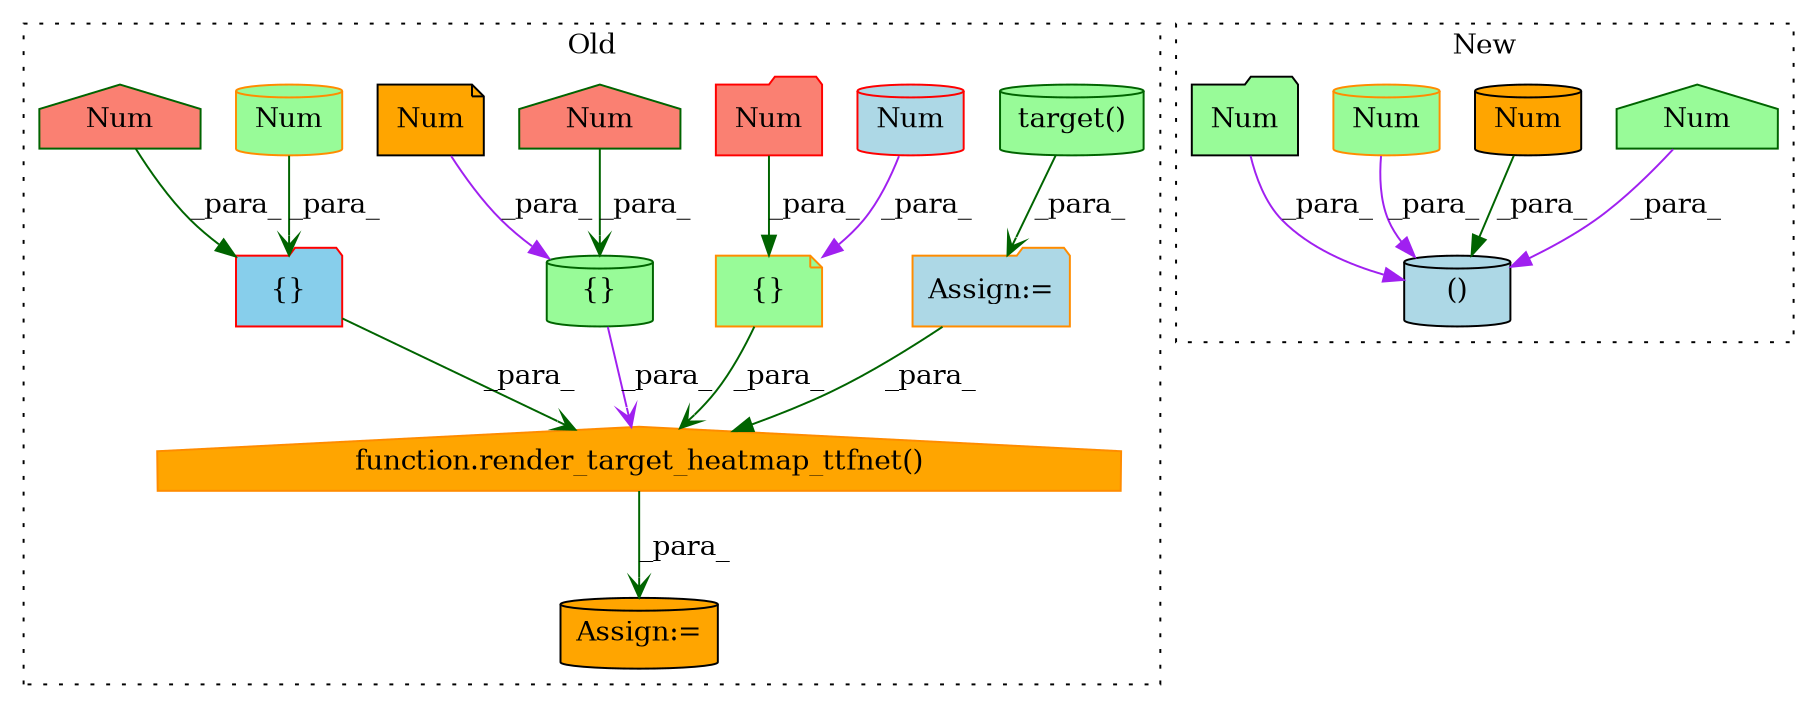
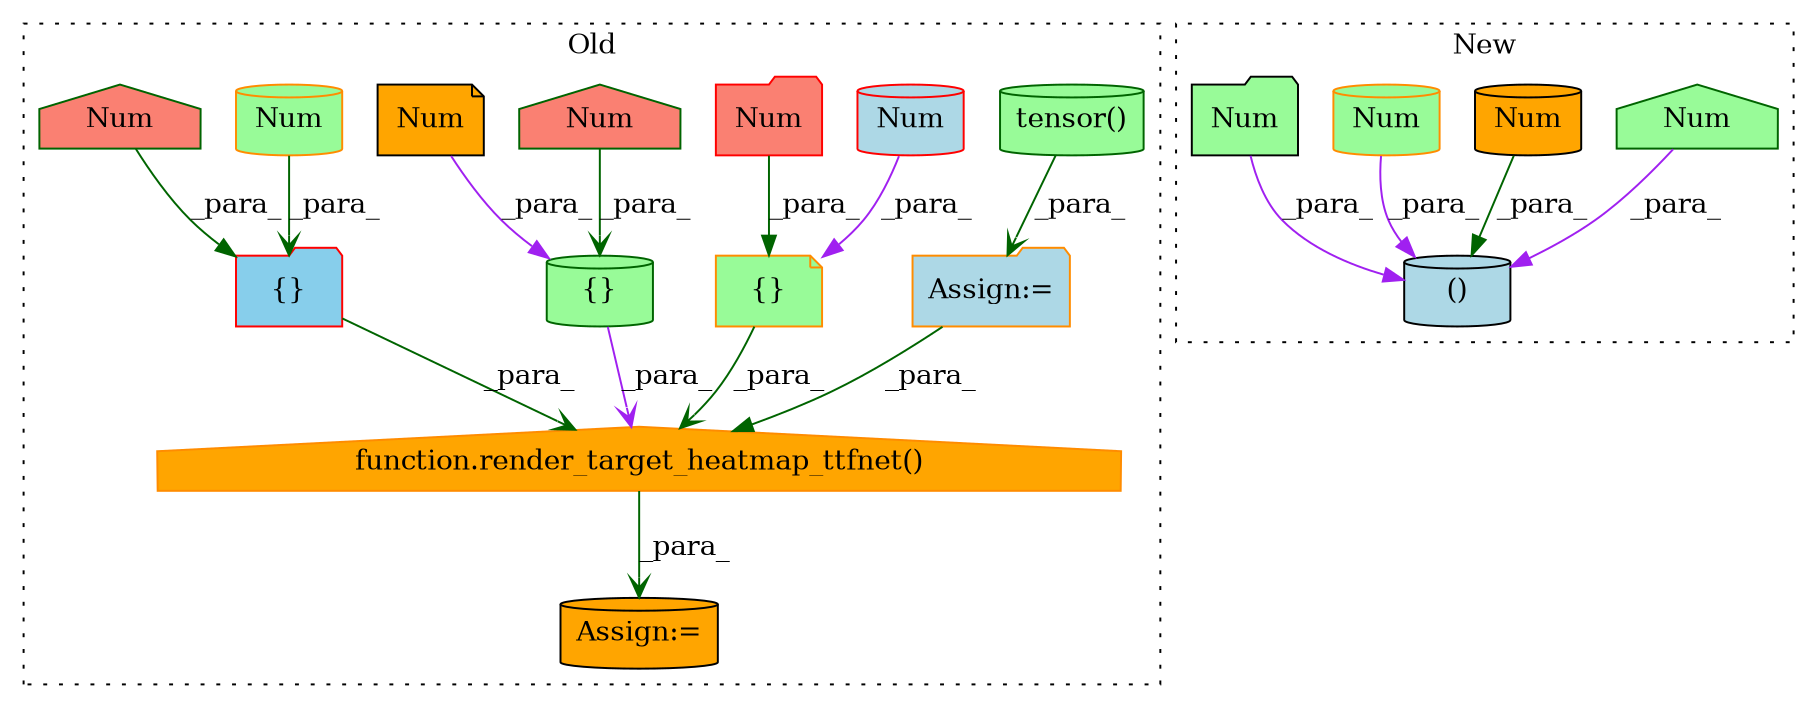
node "target()": label "target()" -> "tensor()"
